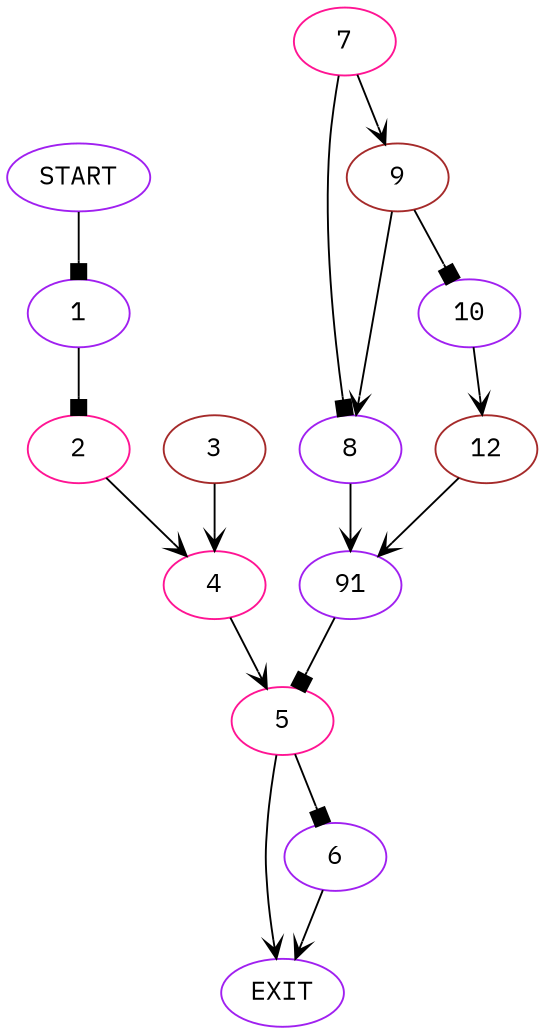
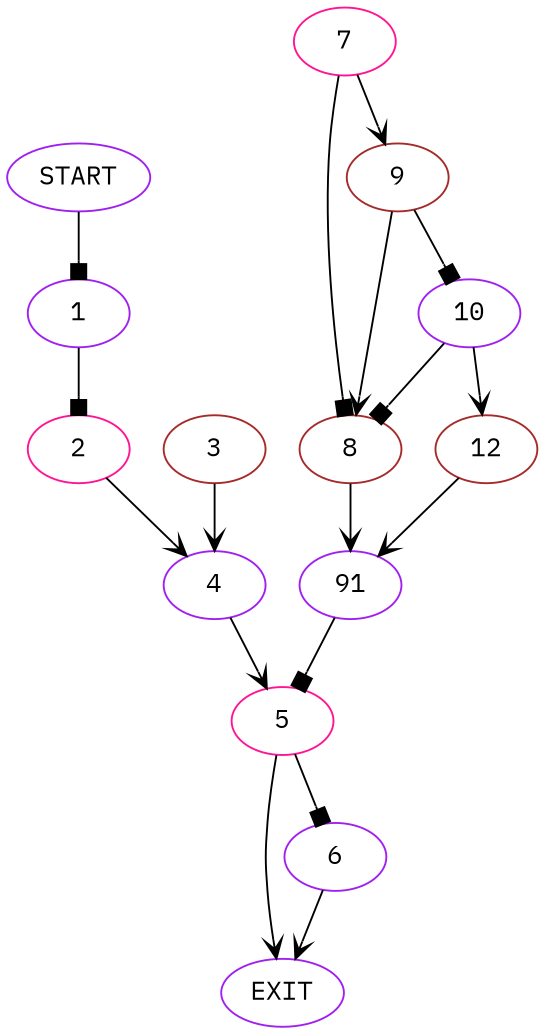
edge "10" -> "8": added
node "8": color purple -> brown
node "4": color deeppink -> purple
